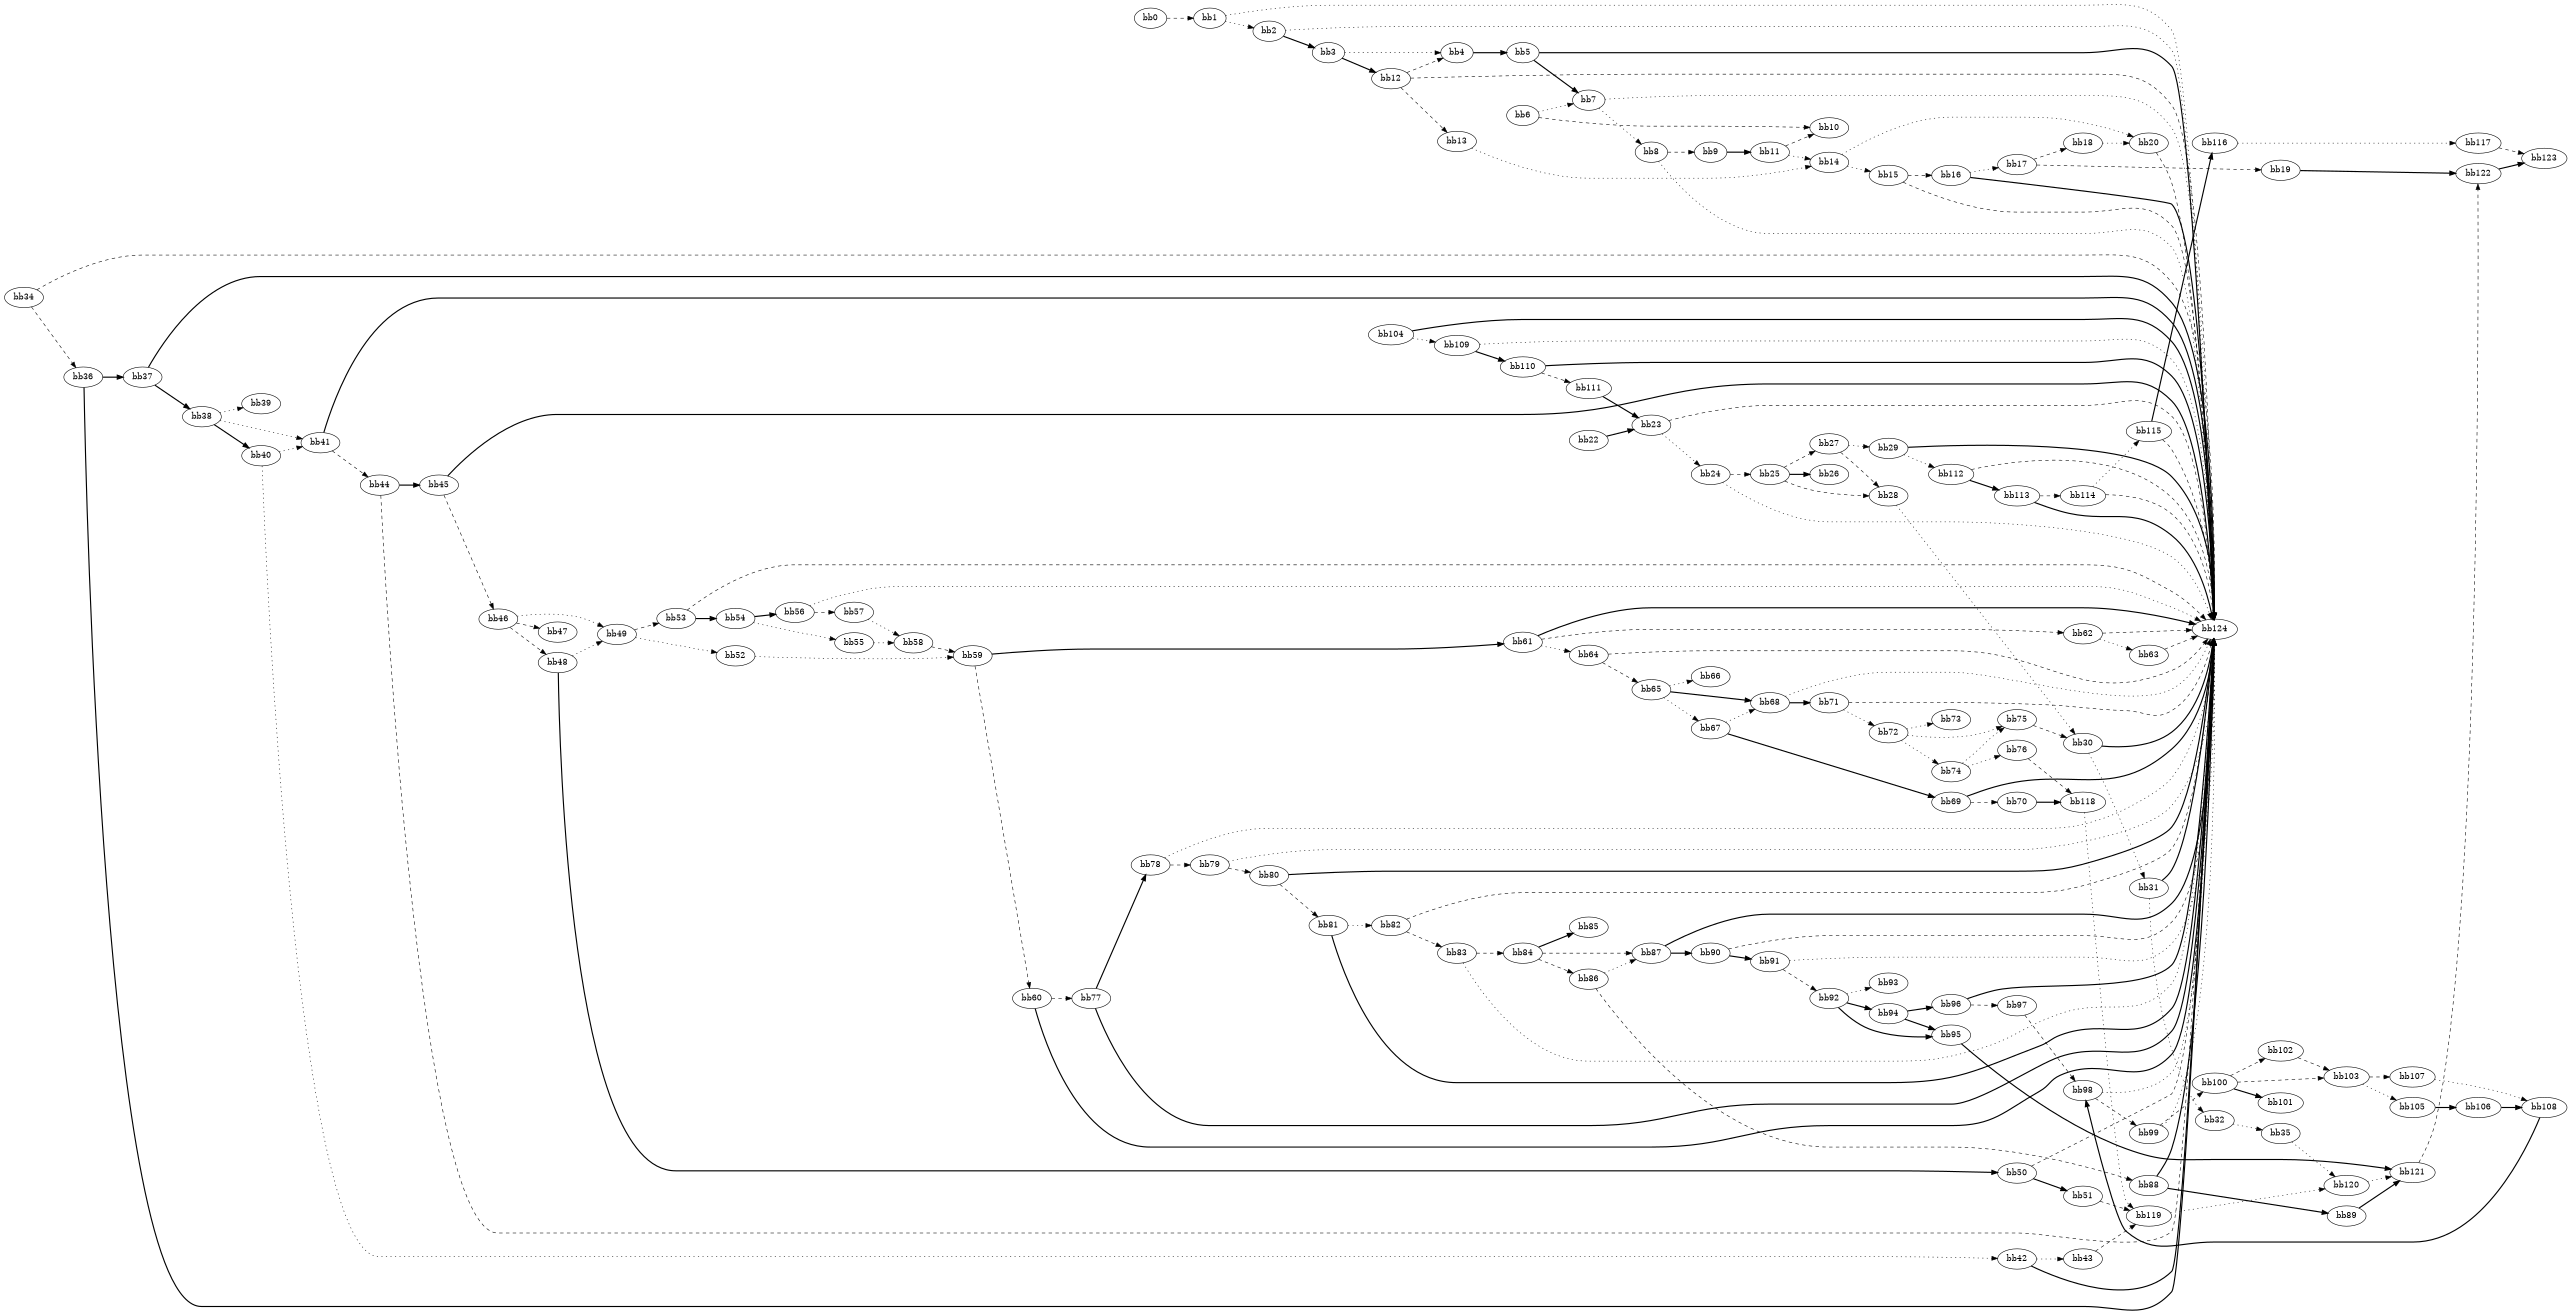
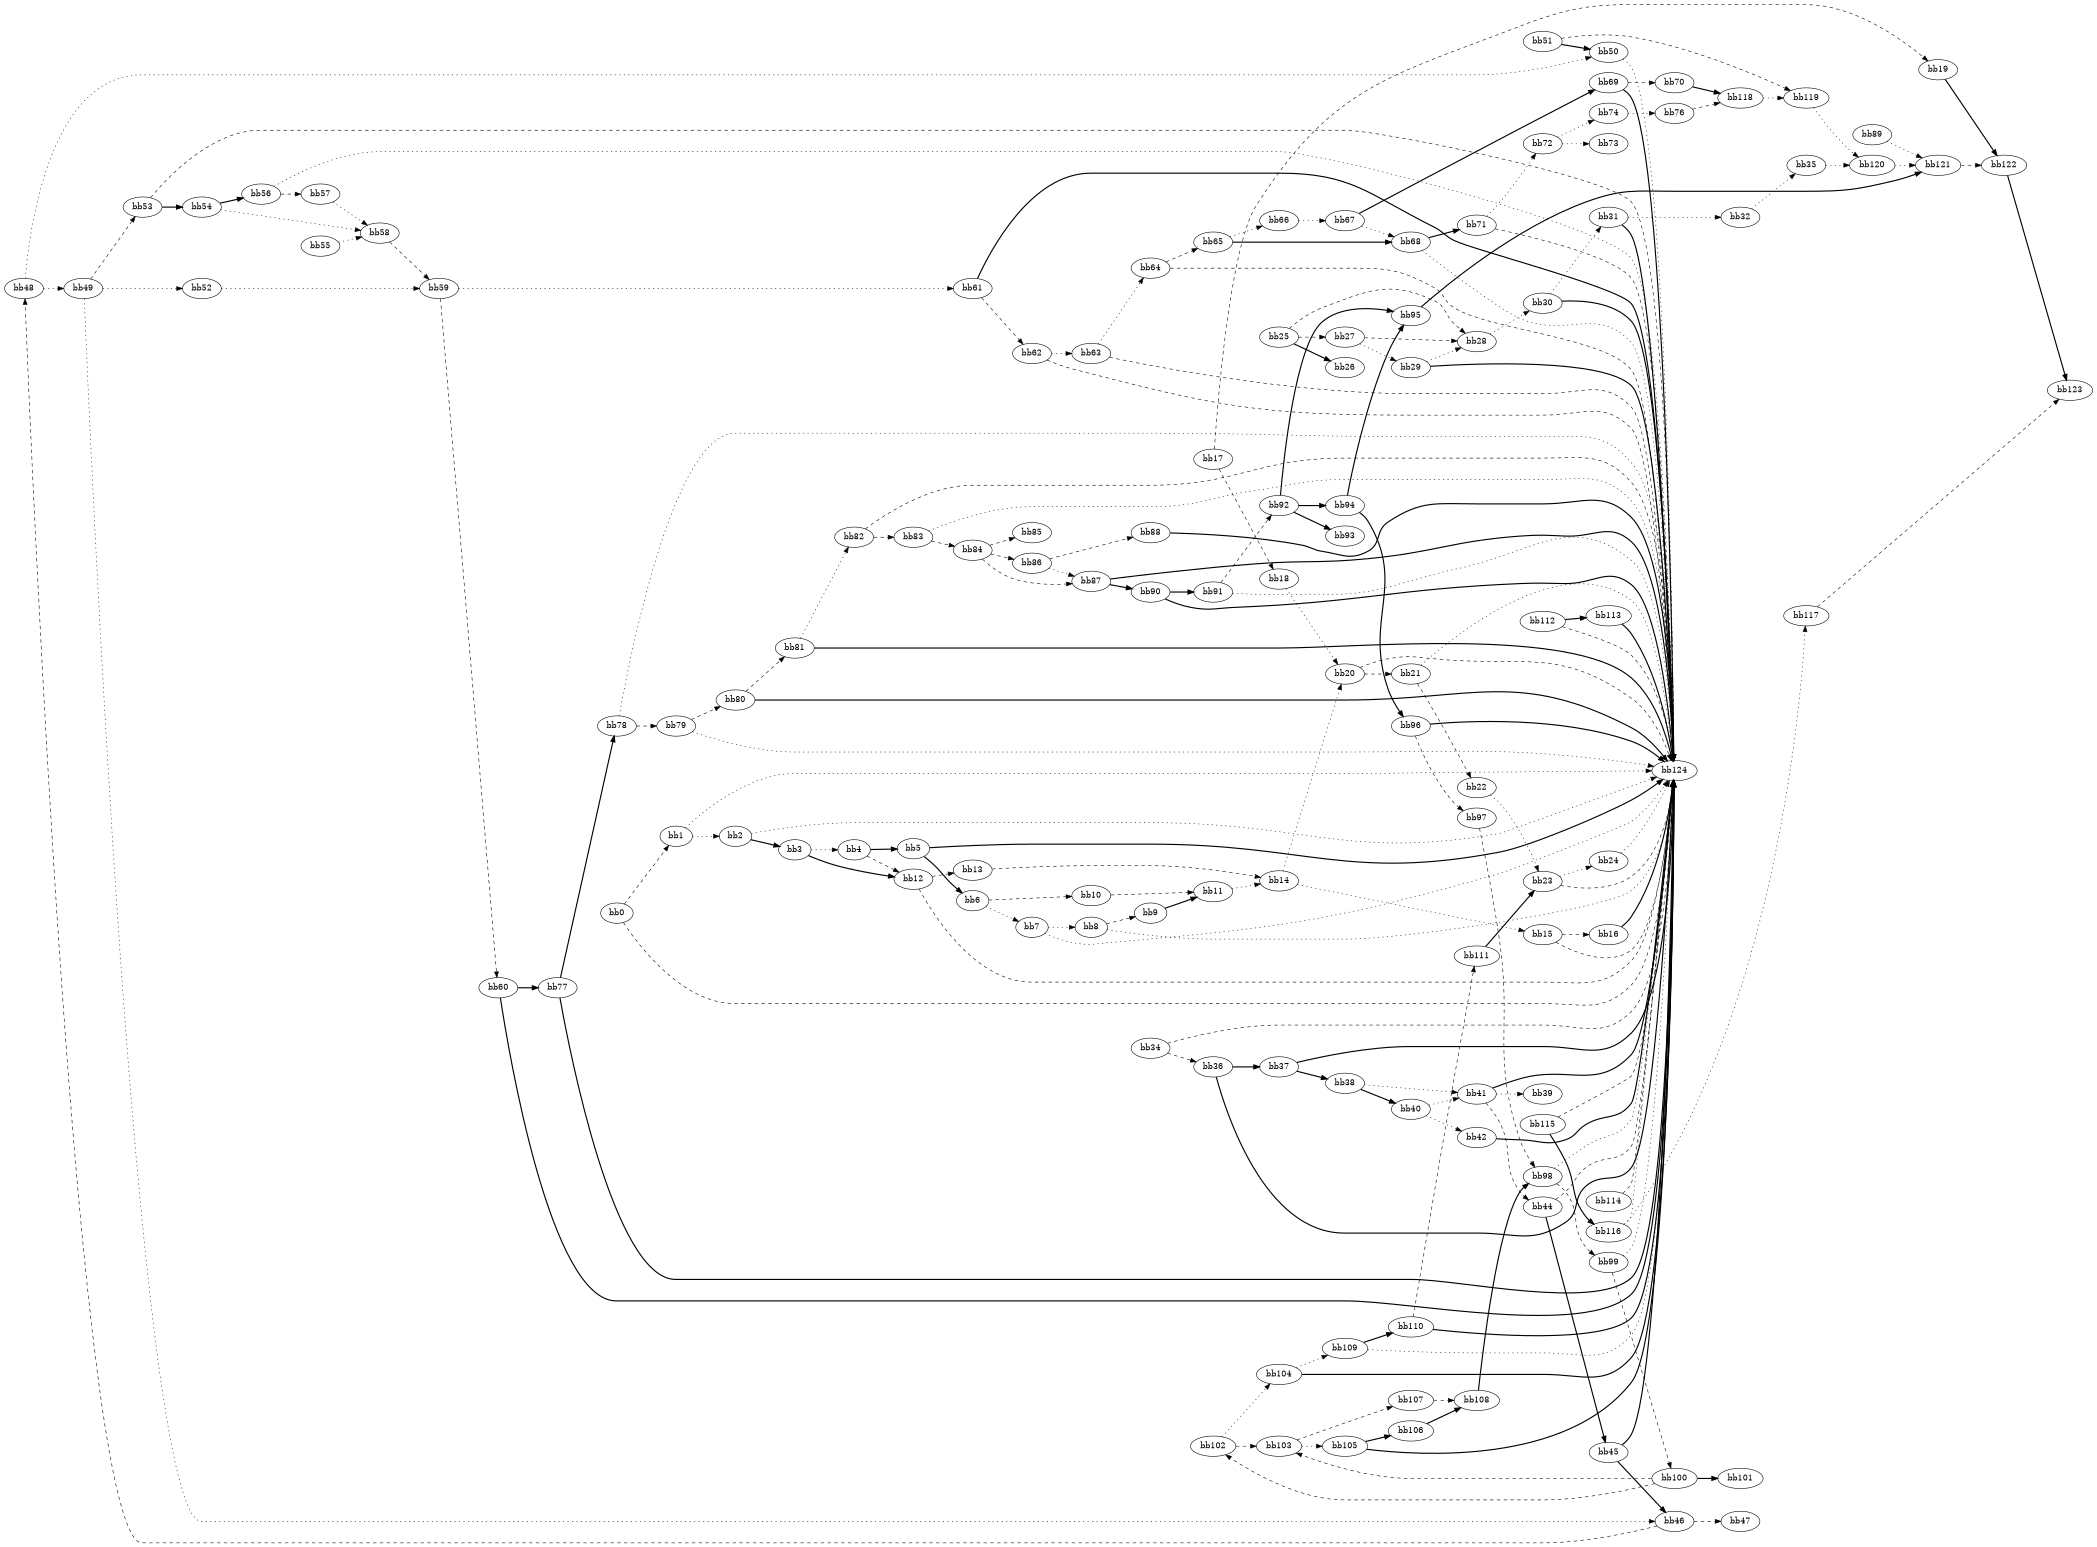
edge "bb12" -> "bb4": reversed
edge "bb5" -> "bb7": now "bb5" -> "bb6"
edge "bb11" -> "bb10": reversed
edge "bb16" -> "bb17": removed
edge "bb13" -> "bb14": style dotted -> dashed
edge "bb38" -> "bb39": now "bb41" -> "bb39"
edge "bb22" -> "bb23": style bold -> dotted
edge "bb29" -> "bb112": now "bb29" -> "bb28"
edge "bb114" -> "bb115": removed
edge "bb24" -> "bb25": removed
edge "bb113" -> "bb114": removed
edge "bb45" -> "bb46": style dashed -> bold
edge "bb46" -> "bb49": reversed
edge "bb54" -> "bb55": now "bb54" -> "bb58"
edge "bb61" -> "bb64": now "bb63" -> "bb64"
edge "bb59" -> "bb61": style bold -> dotted
node "bb21": added
edge "bb65" -> "bb67": now "bb66" -> "bb67"
node "bb75": removed
edge "bb90" -> "bb124": style dashed -> bold
edge "bb84" -> "bb85": style bold -> dashed
edge "bb92" -> "bb93": style dotted -> bold
edge "bb60" -> "bb77": style dashed -> bold
edge "bb0" -> "bb124": added
edge "bb116" -> "bb124": added
edge "bb50" -> "bb124": style dashed -> dotted
edge "bb107" -> "bb108": style dotted -> dashed
edge "bb48" -> "bb50": style bold -> dotted
edge "bb50" -> "bb51": reversed
edge "bb89" -> "bb121": style bold -> dotted
edge "bb88" -> "bb89": removed
node "bb43": removed
edge "bb105" -> "bb124": added
edge "bb102" -> "bb104": added
